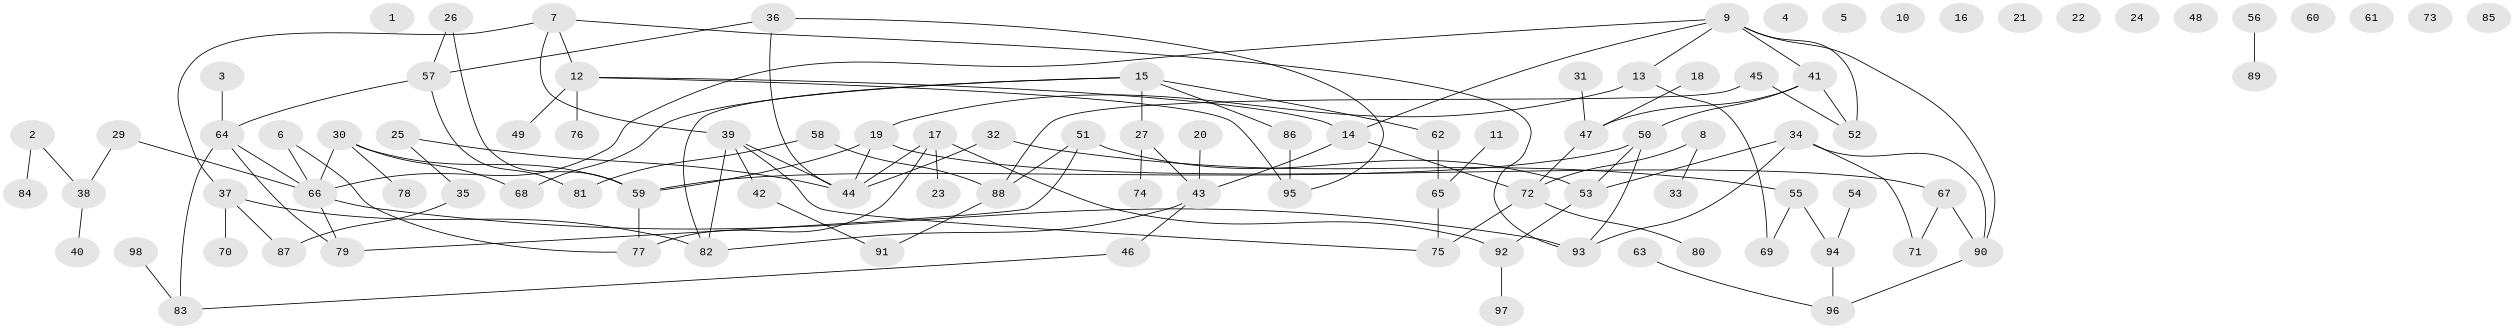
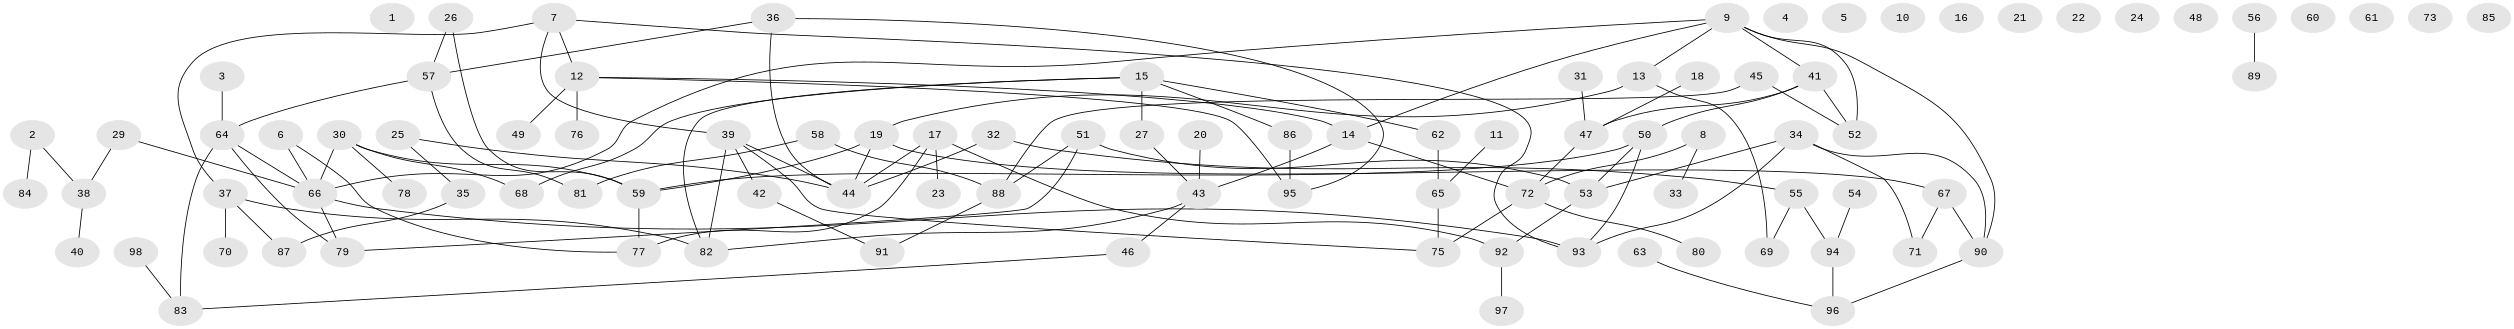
node "74": removed
